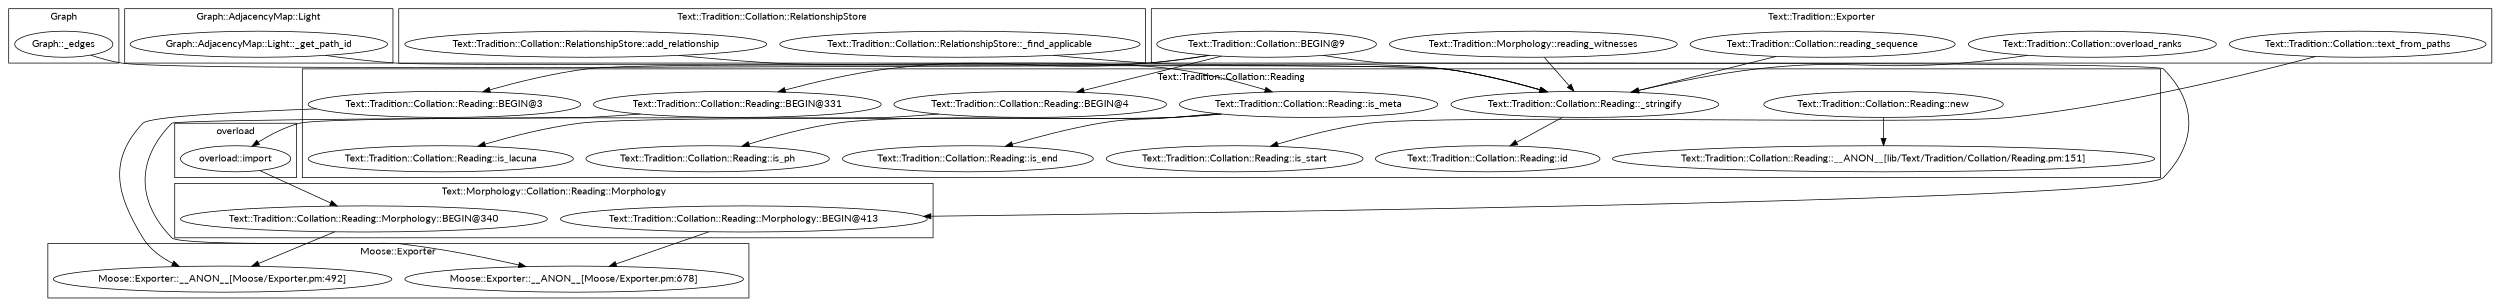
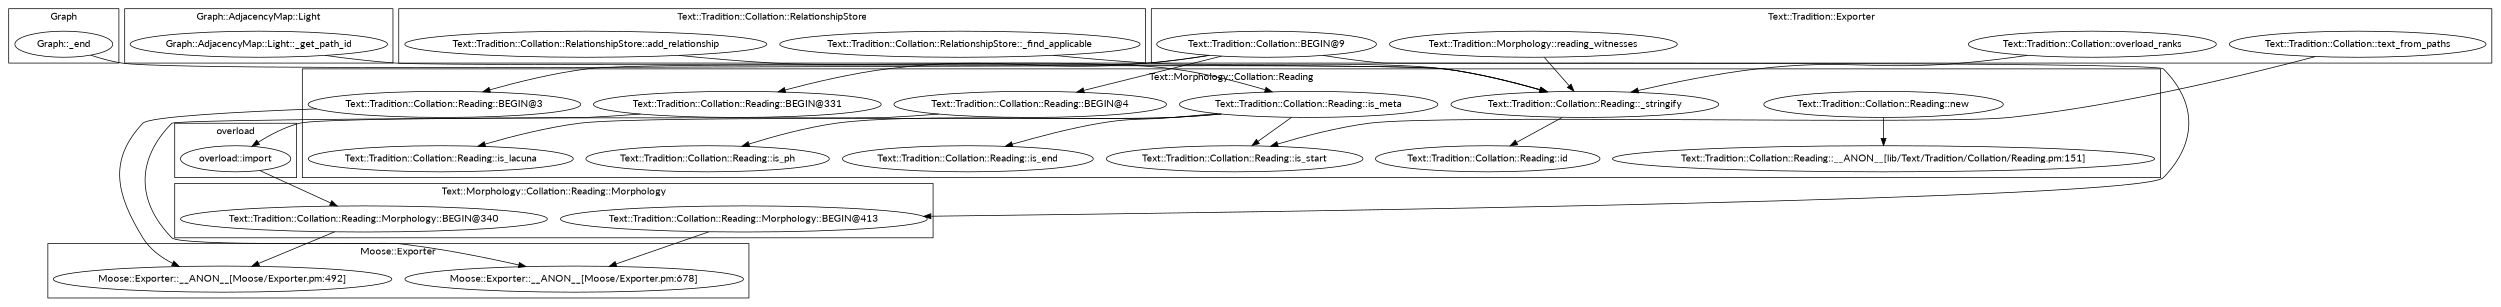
node "Graph::_edges": label "Graph::_edges" -> "Graph::_end"
node "Text::Tradition::Collation::reading_sequence": removed
cluster "Text::Tradition::Collation::Reading": label "Text::Tradition::Collation::Reading" -> "Text::Morphology::Collation::Reading"
edge "Text::Tradition::Collation::Reading::is_meta" -> "Text::Tradition::Collation::Reading::is_start": added
